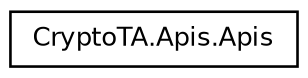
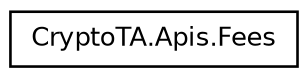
node "CryptoTA.Apis.Apis": label "CryptoTA.Apis.Apis" -> "CryptoTA.Apis.Fees"
